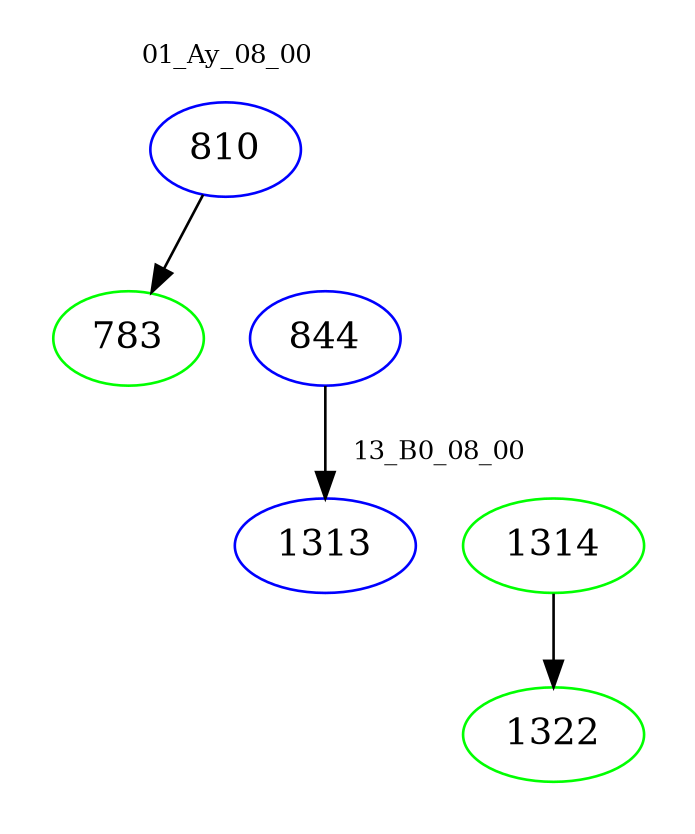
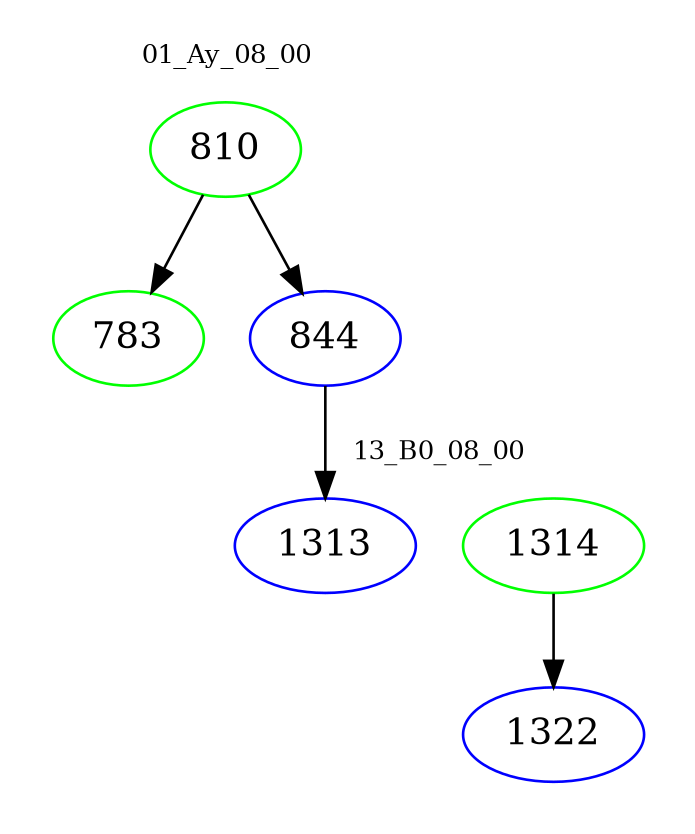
node "810": color blue -> green
edge "810" -> "844": added
node "1322": color green -> blue
